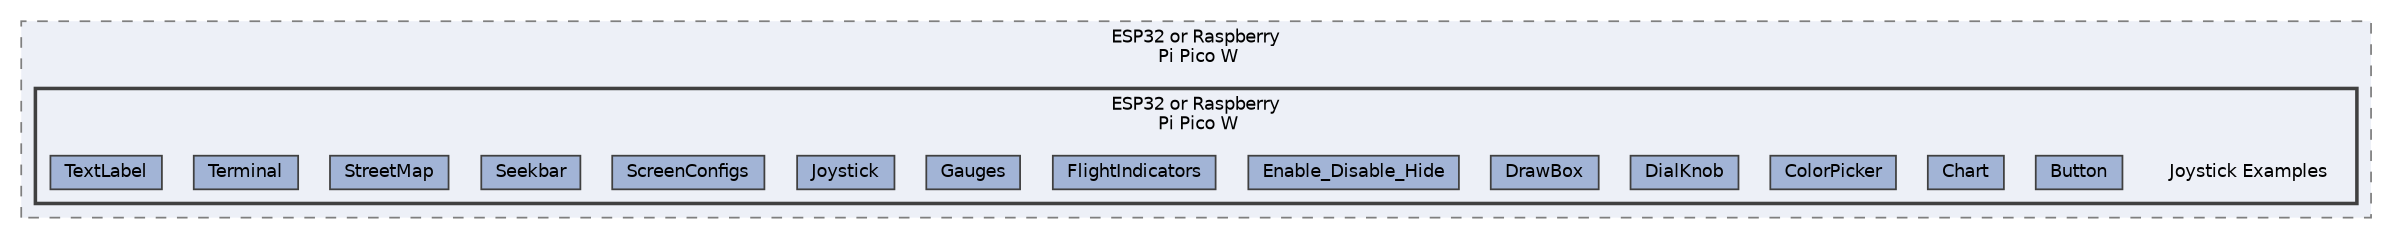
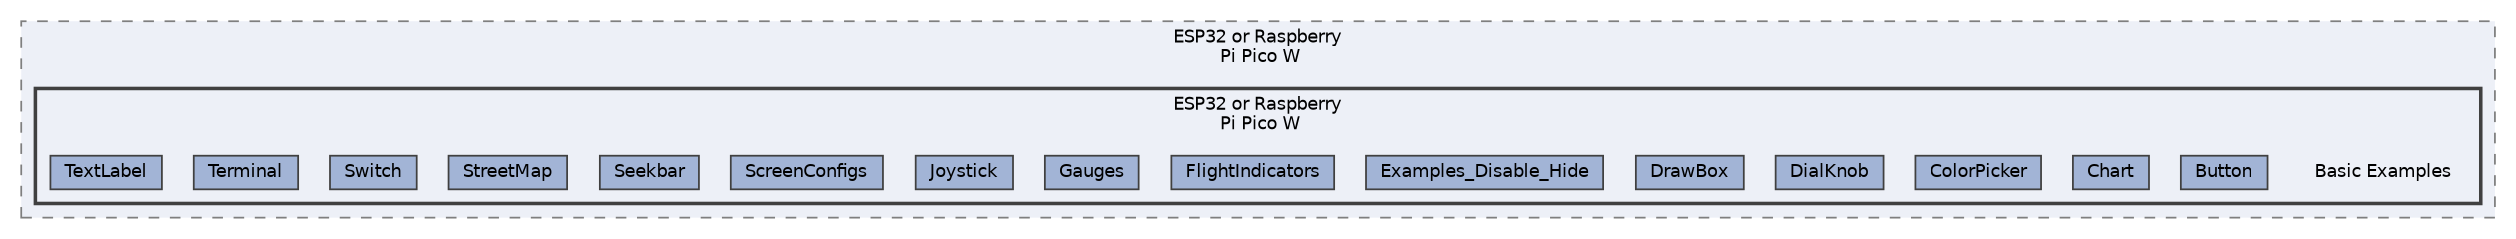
node "Switch": added
node "Enable_Disable_Hide": label "Enable_Disable_Hide" -> "Examples_Disable_Hide"
node "Joystick Examples": label "Joystick Examples" -> "Basic Examples"
